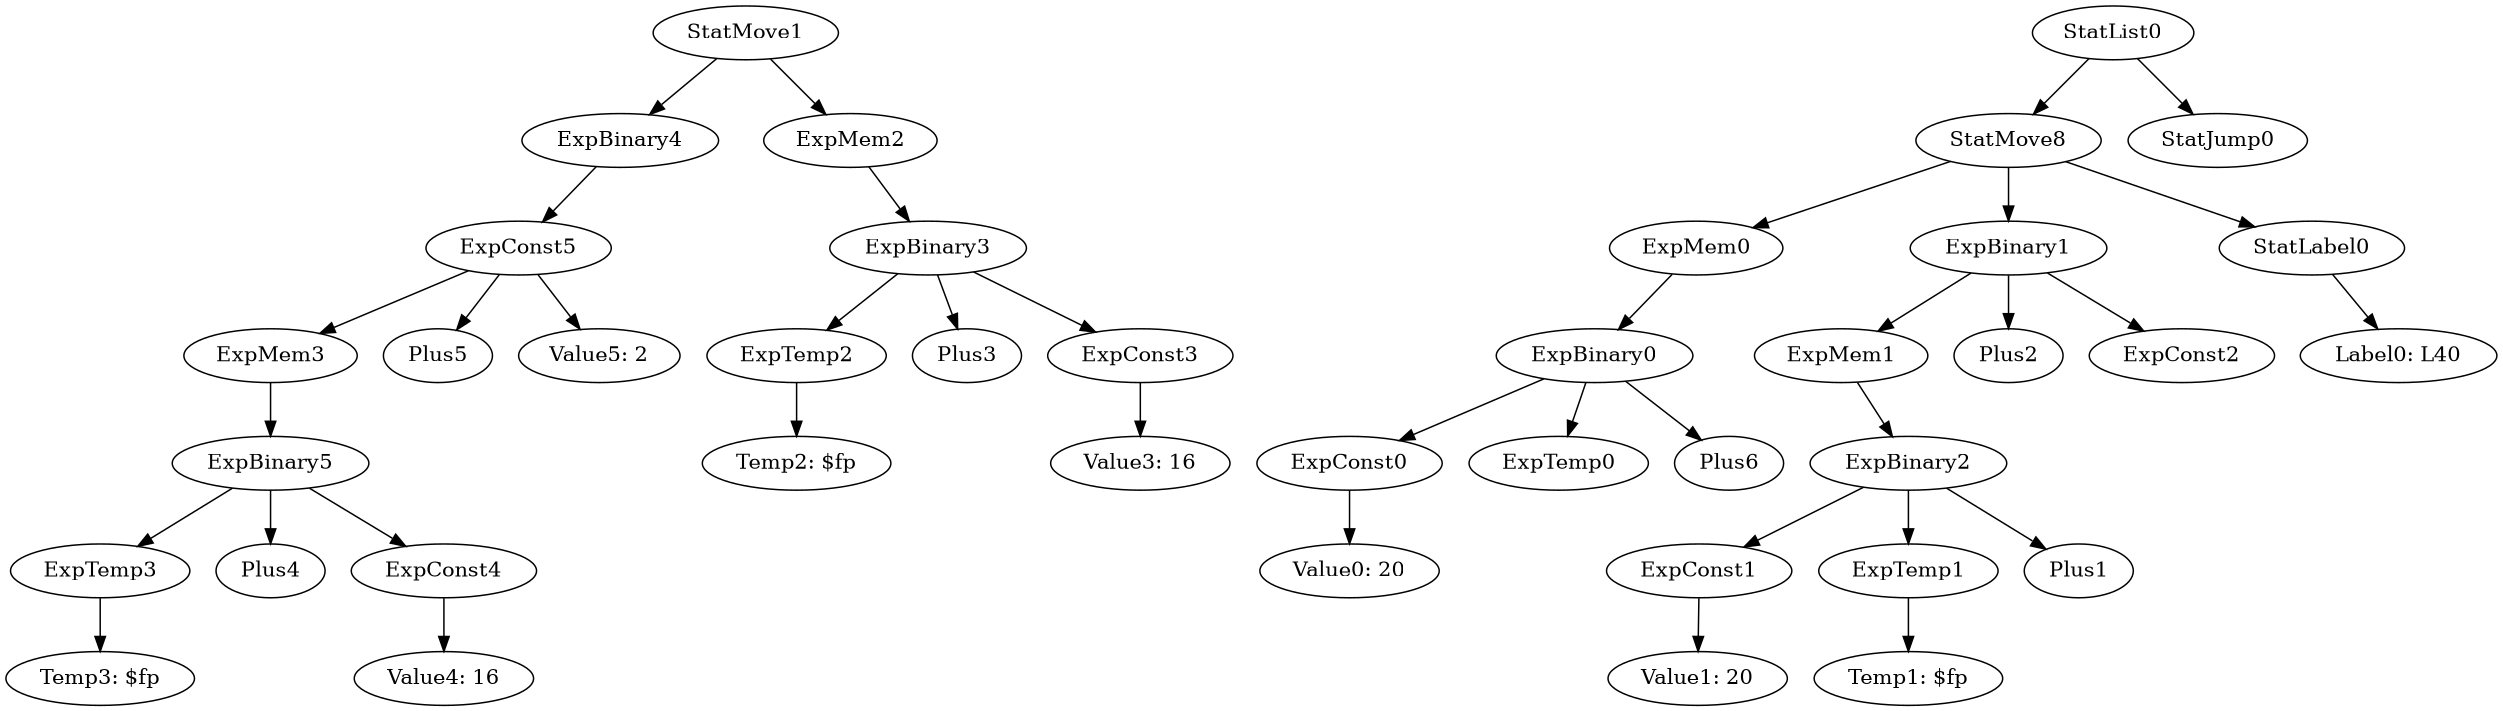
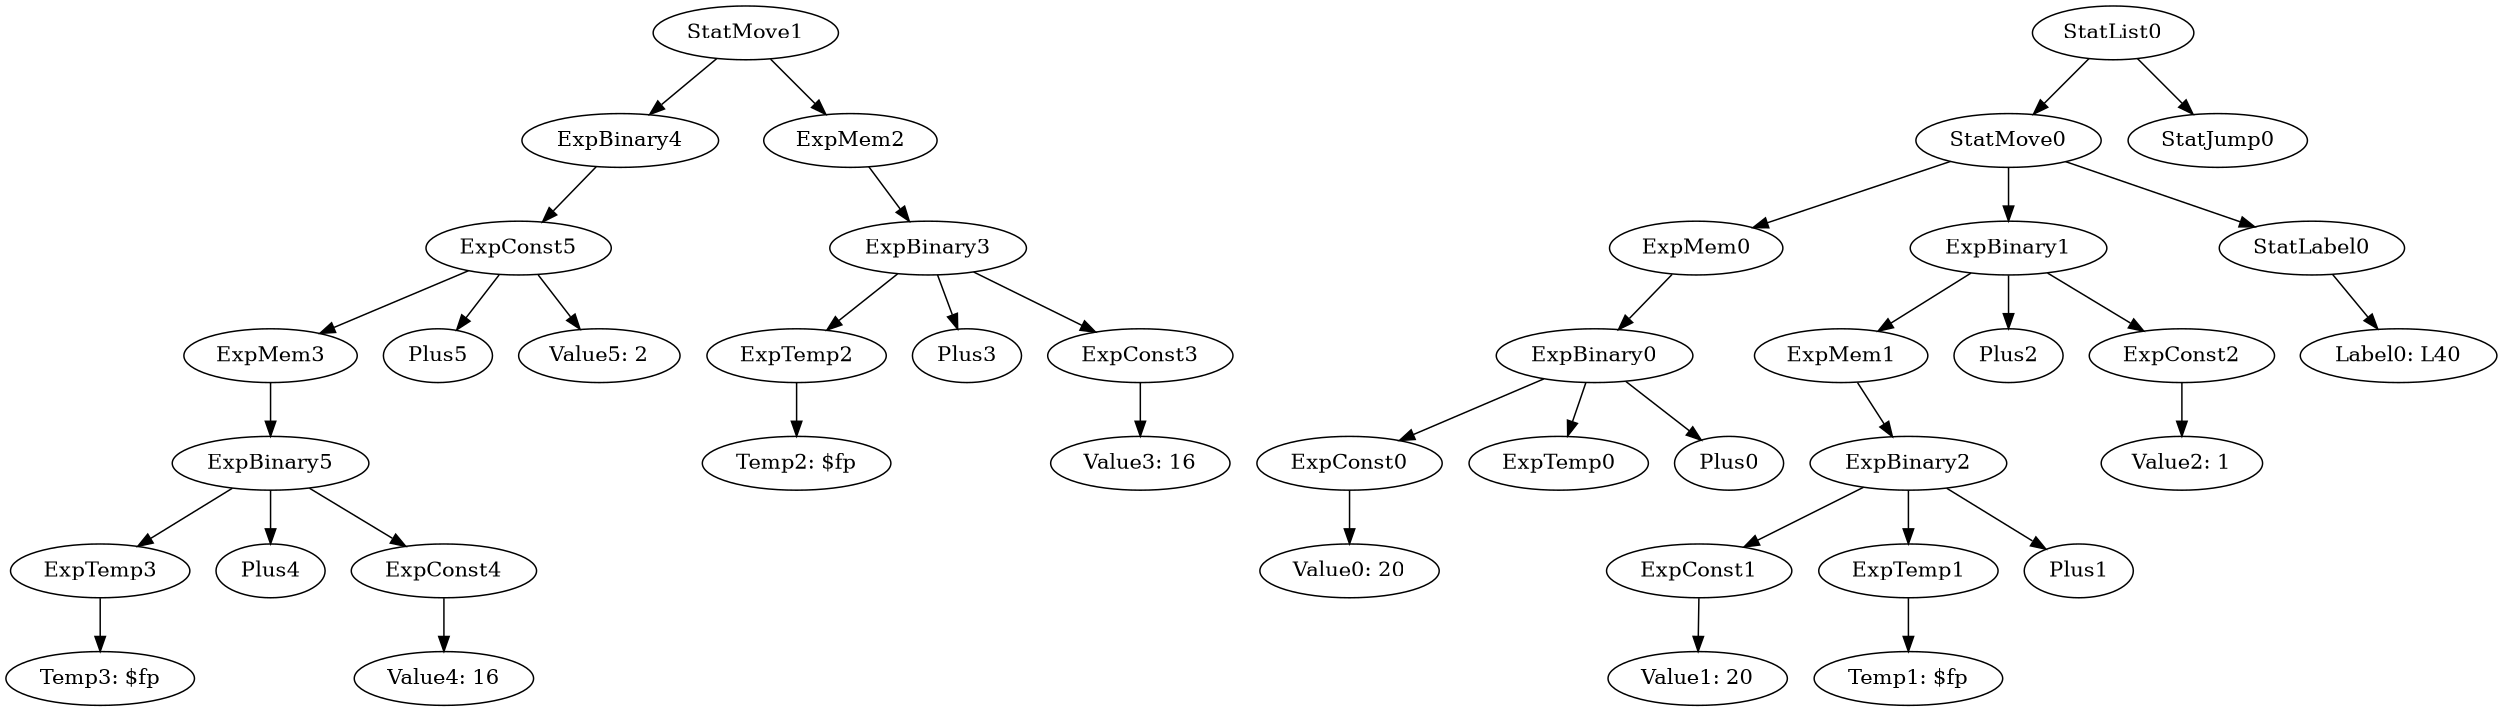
node "StatMove8": label "StatMove8" -> "StatMove0"
node "Plus6": label "Plus6" -> "Plus0"
node "Value2: 1": added
